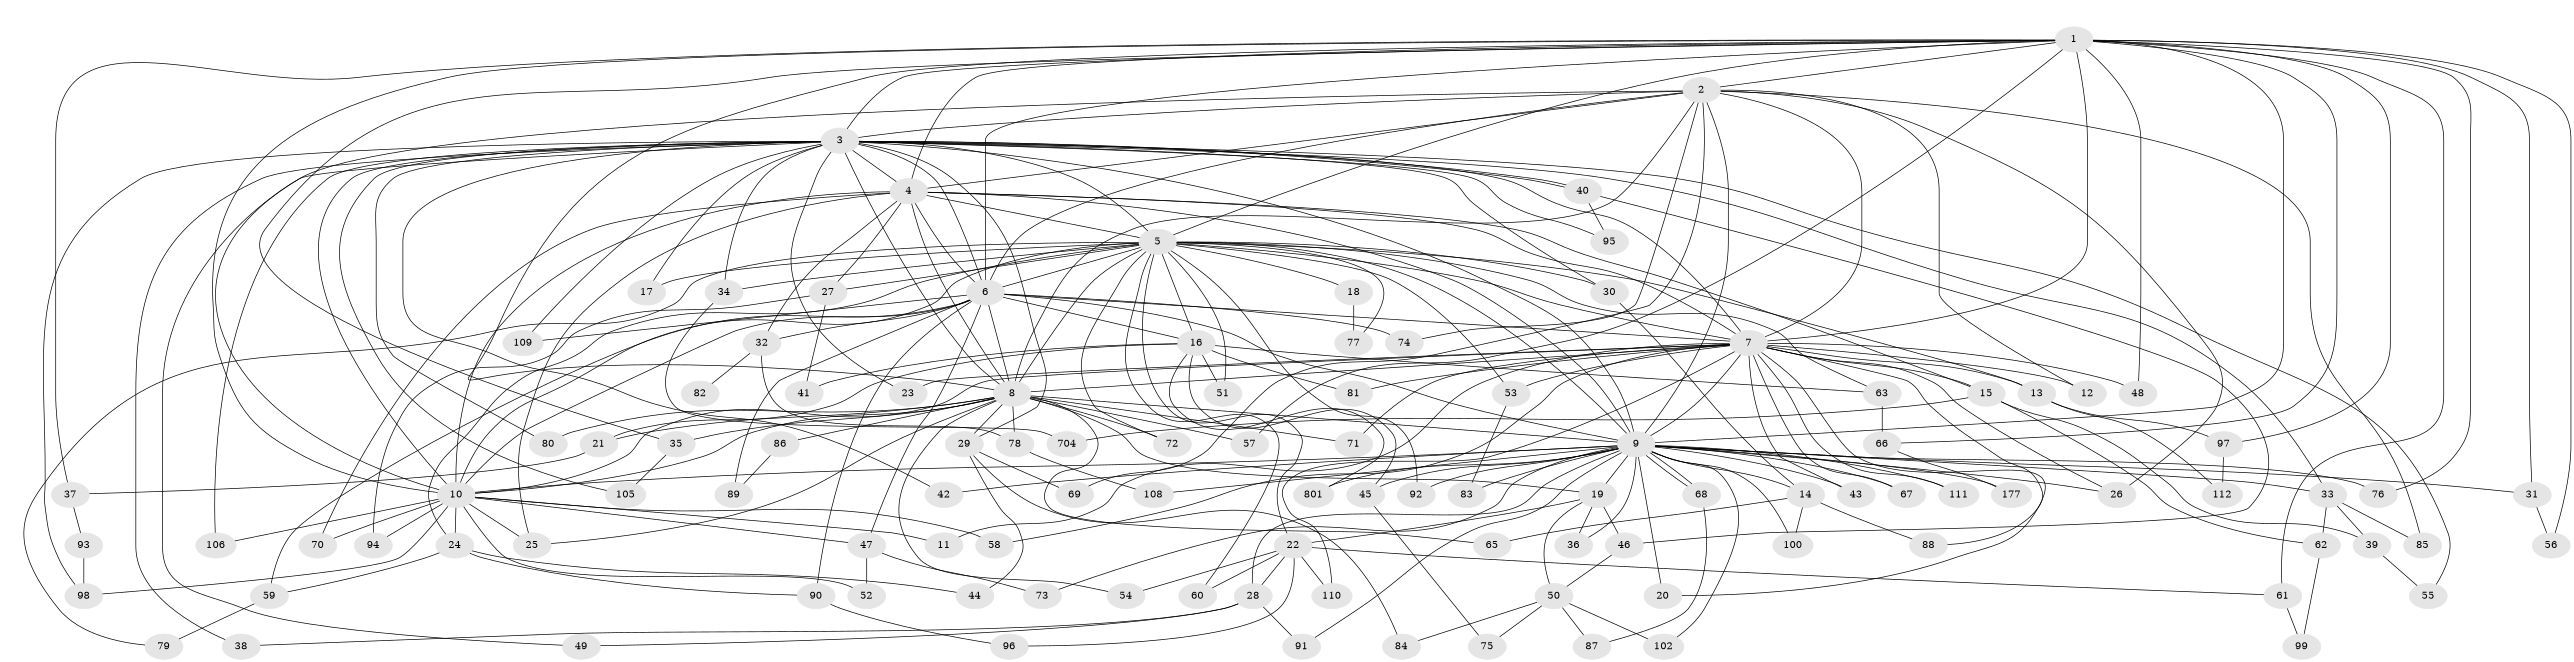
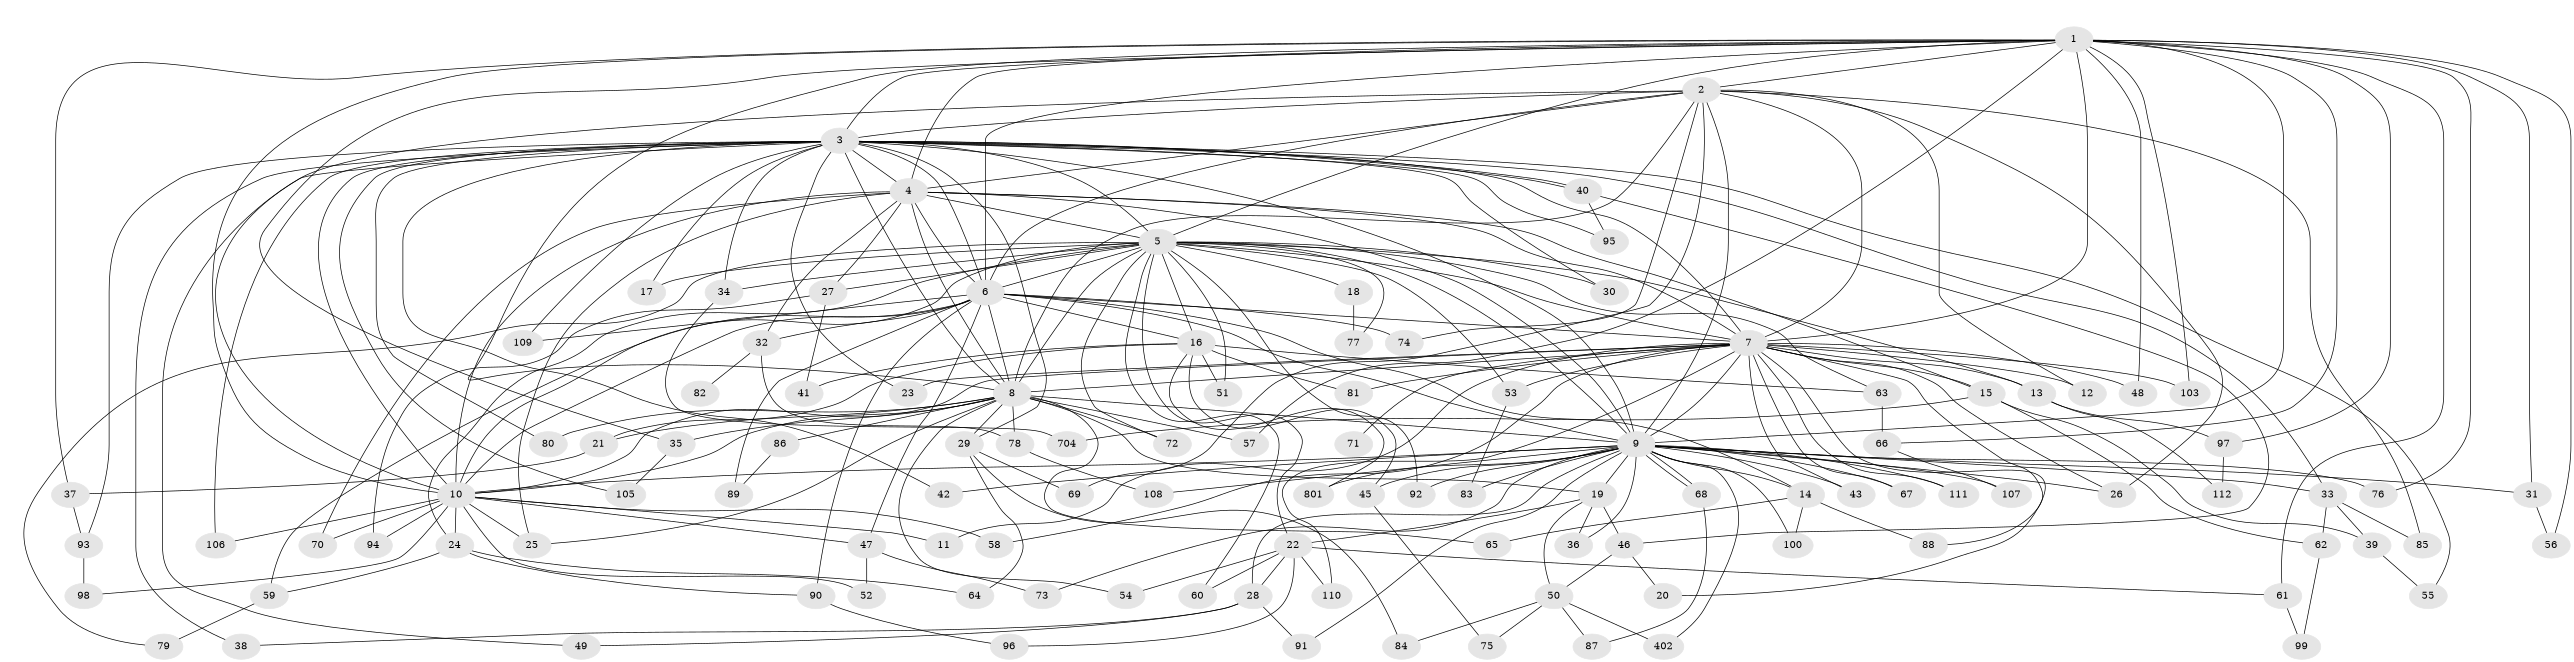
edge "3" -- "98": now "3" -- "93"
edge "30" -- "14": now "6" -- "14"
node "103": added
edge "8" -- "71": removed
node "177": label "177" -> "107"
edge "9" -- "20": now "46" -- "20"
node "44": label "44" -> "64"
node "102": label "102" -> "402"
